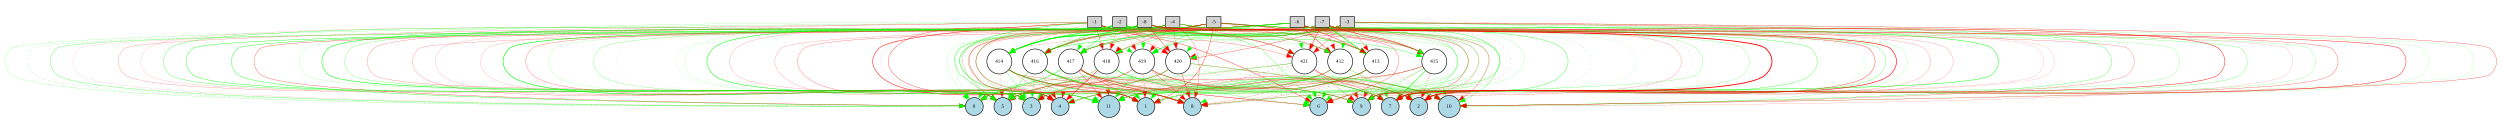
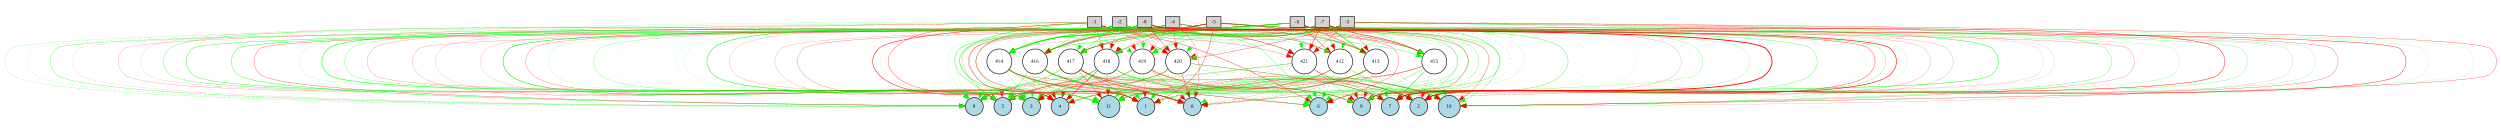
edge "-1" -> "2": style solid -> dotted
edge "-7" -> "417": added
edge "418" -> "3": style dotted -> solid
